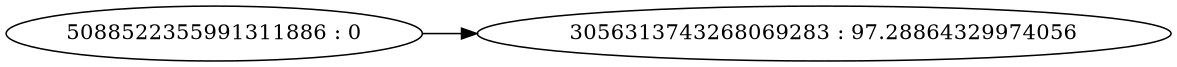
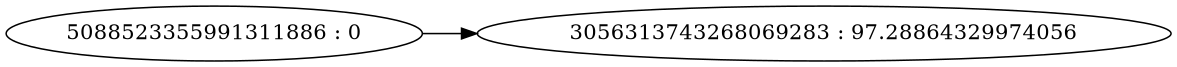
node "5088522355991311886 : 0": label "5088522355991311886 : 0" -> "5088523355991311886 : 0"
